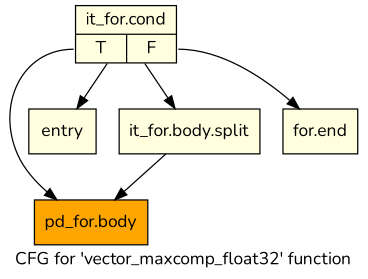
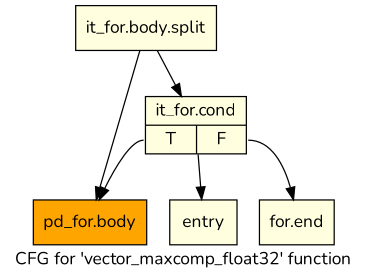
edge "it_for.cond" -> "it_for.body.split": reversed
